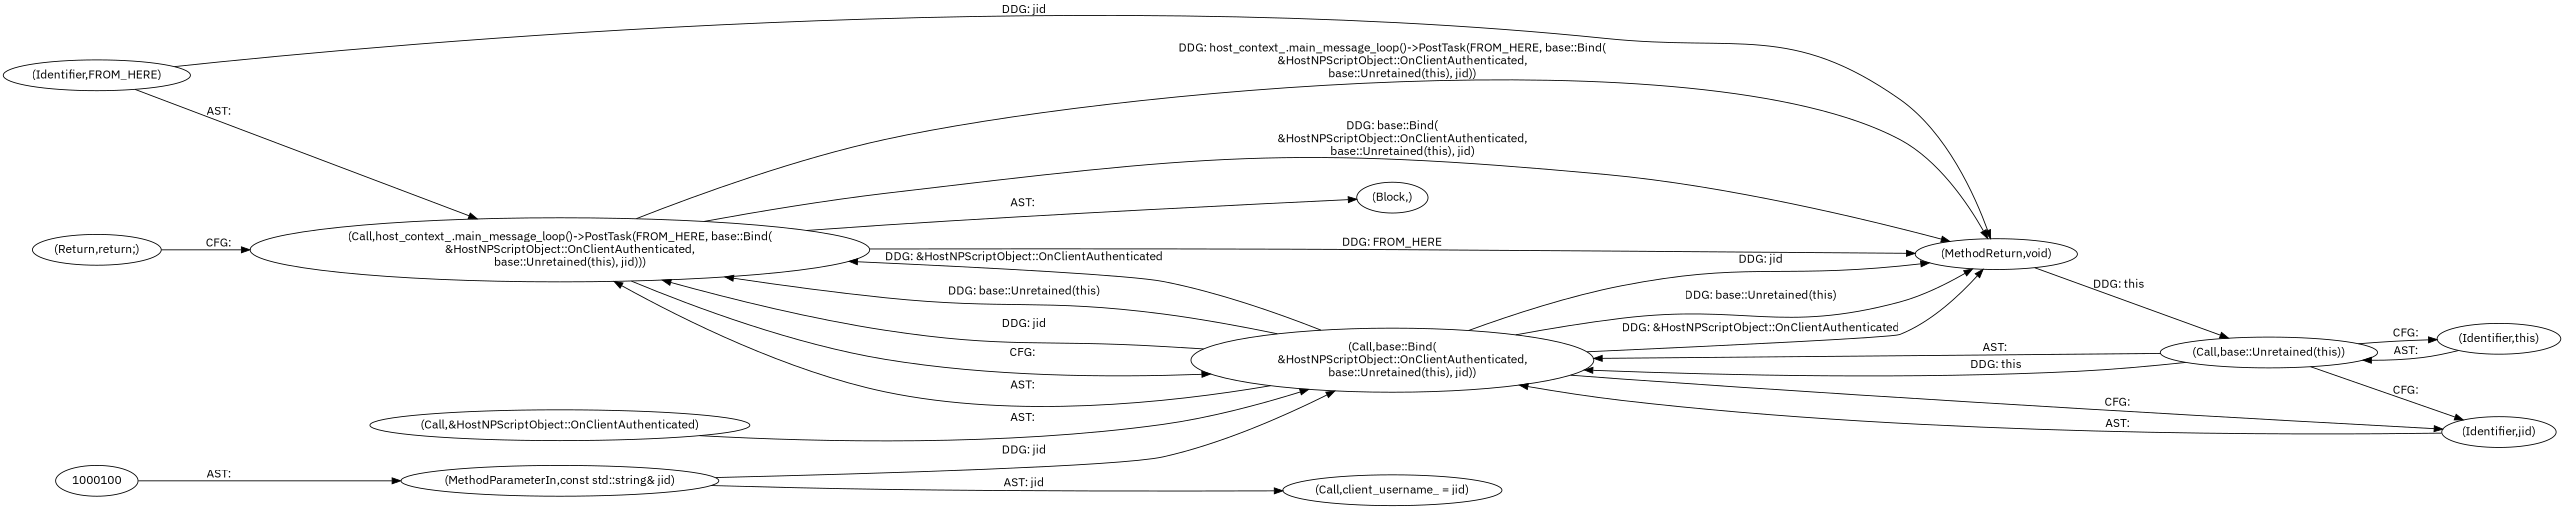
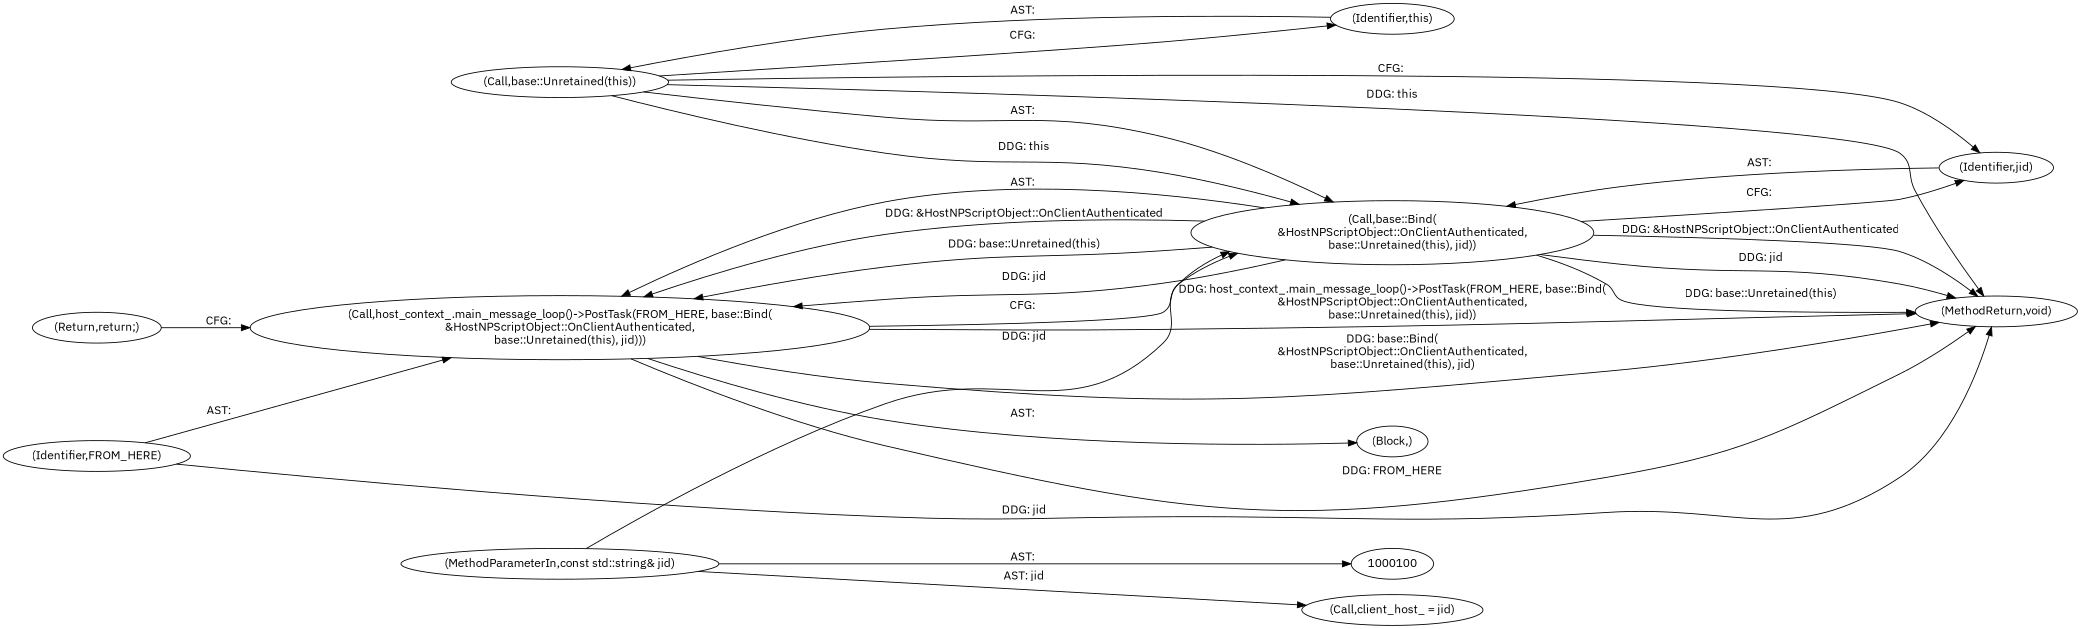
edge "(MethodReturn,void)" -> "(Call,base::Unretained(this))": reversed
node "(Call,&HostNPScriptObject::OnClientAuthenticated)": removed
edge "1000100" -> "(MethodParameterIn,const std::string& jid)": reversed
node "(Call,client_username_ = jid)": label "(Call,client_username_ = jid)" -> "(Call,client_host_ = jid)"
